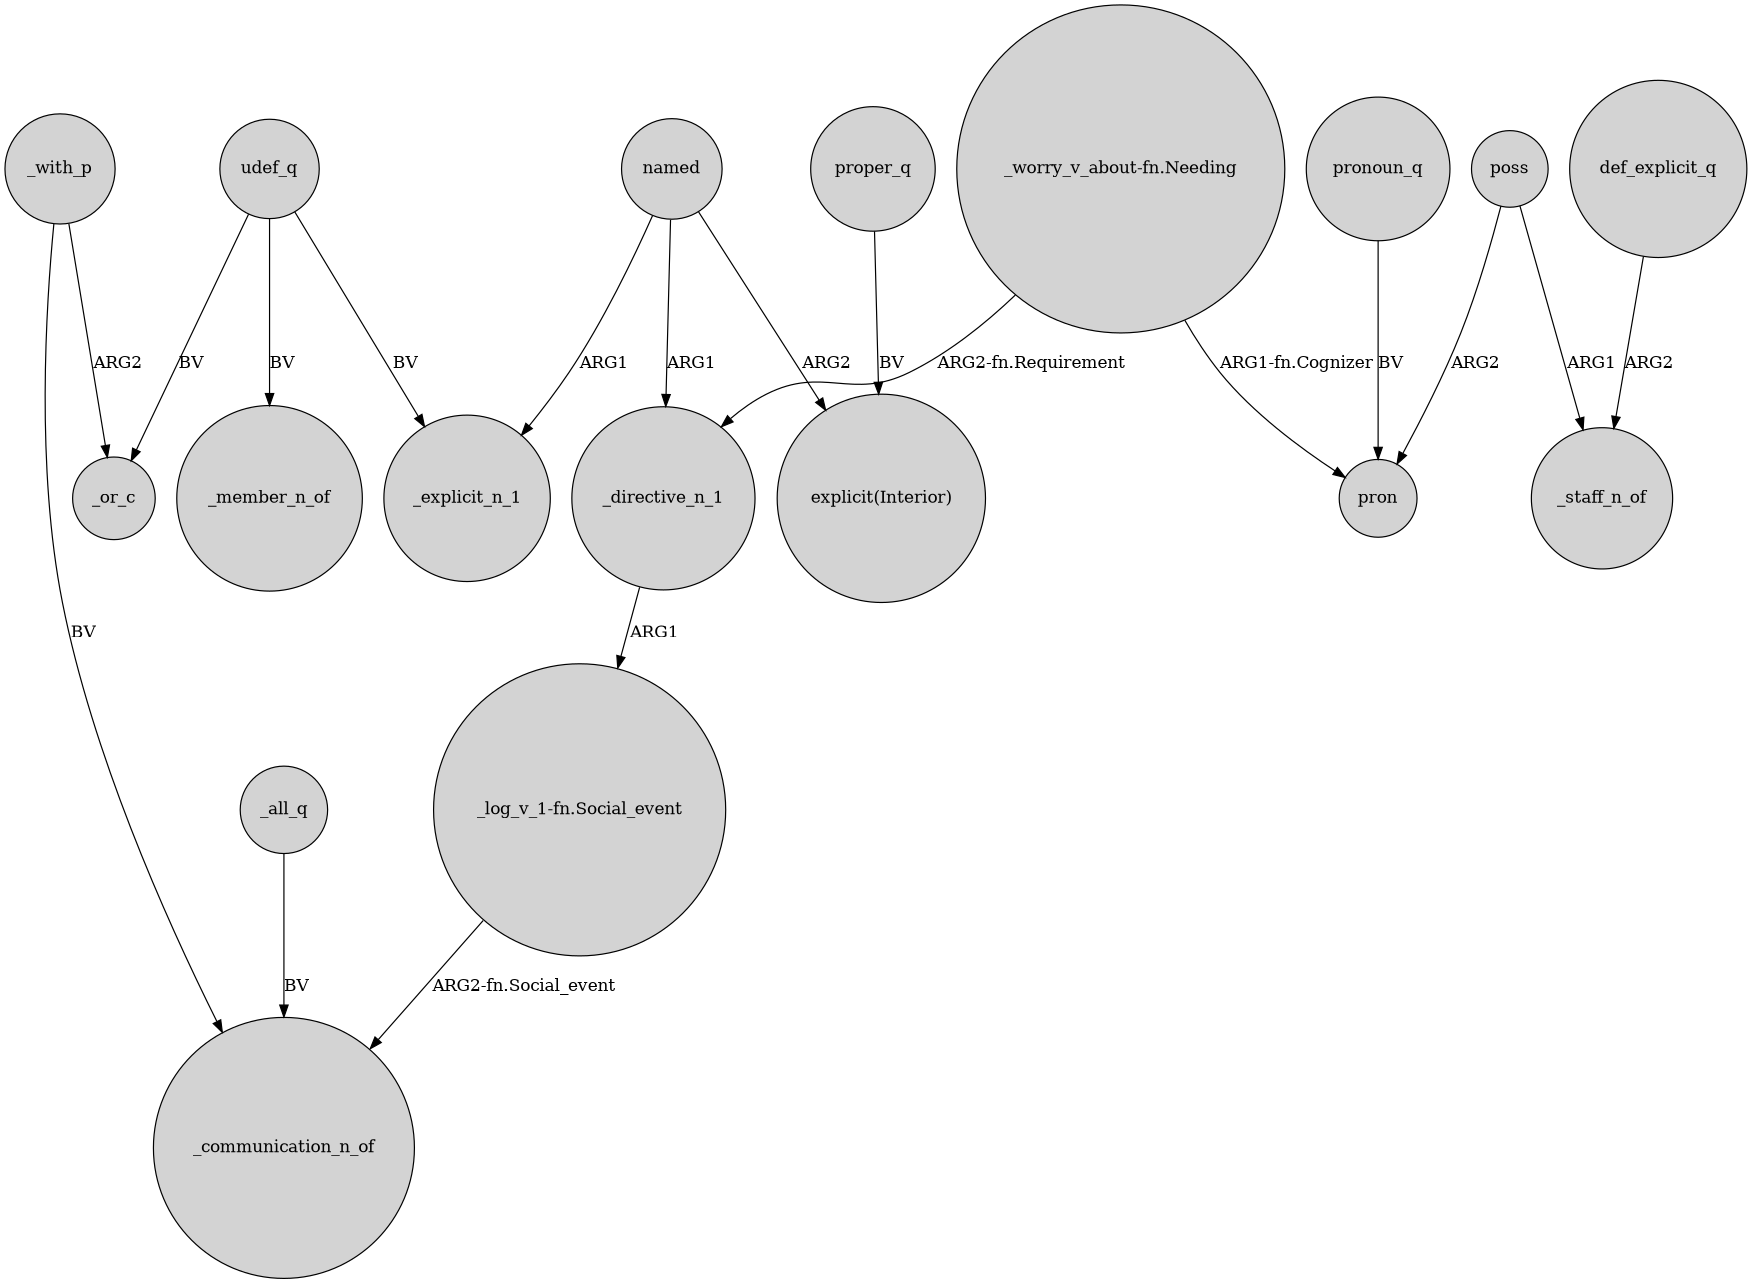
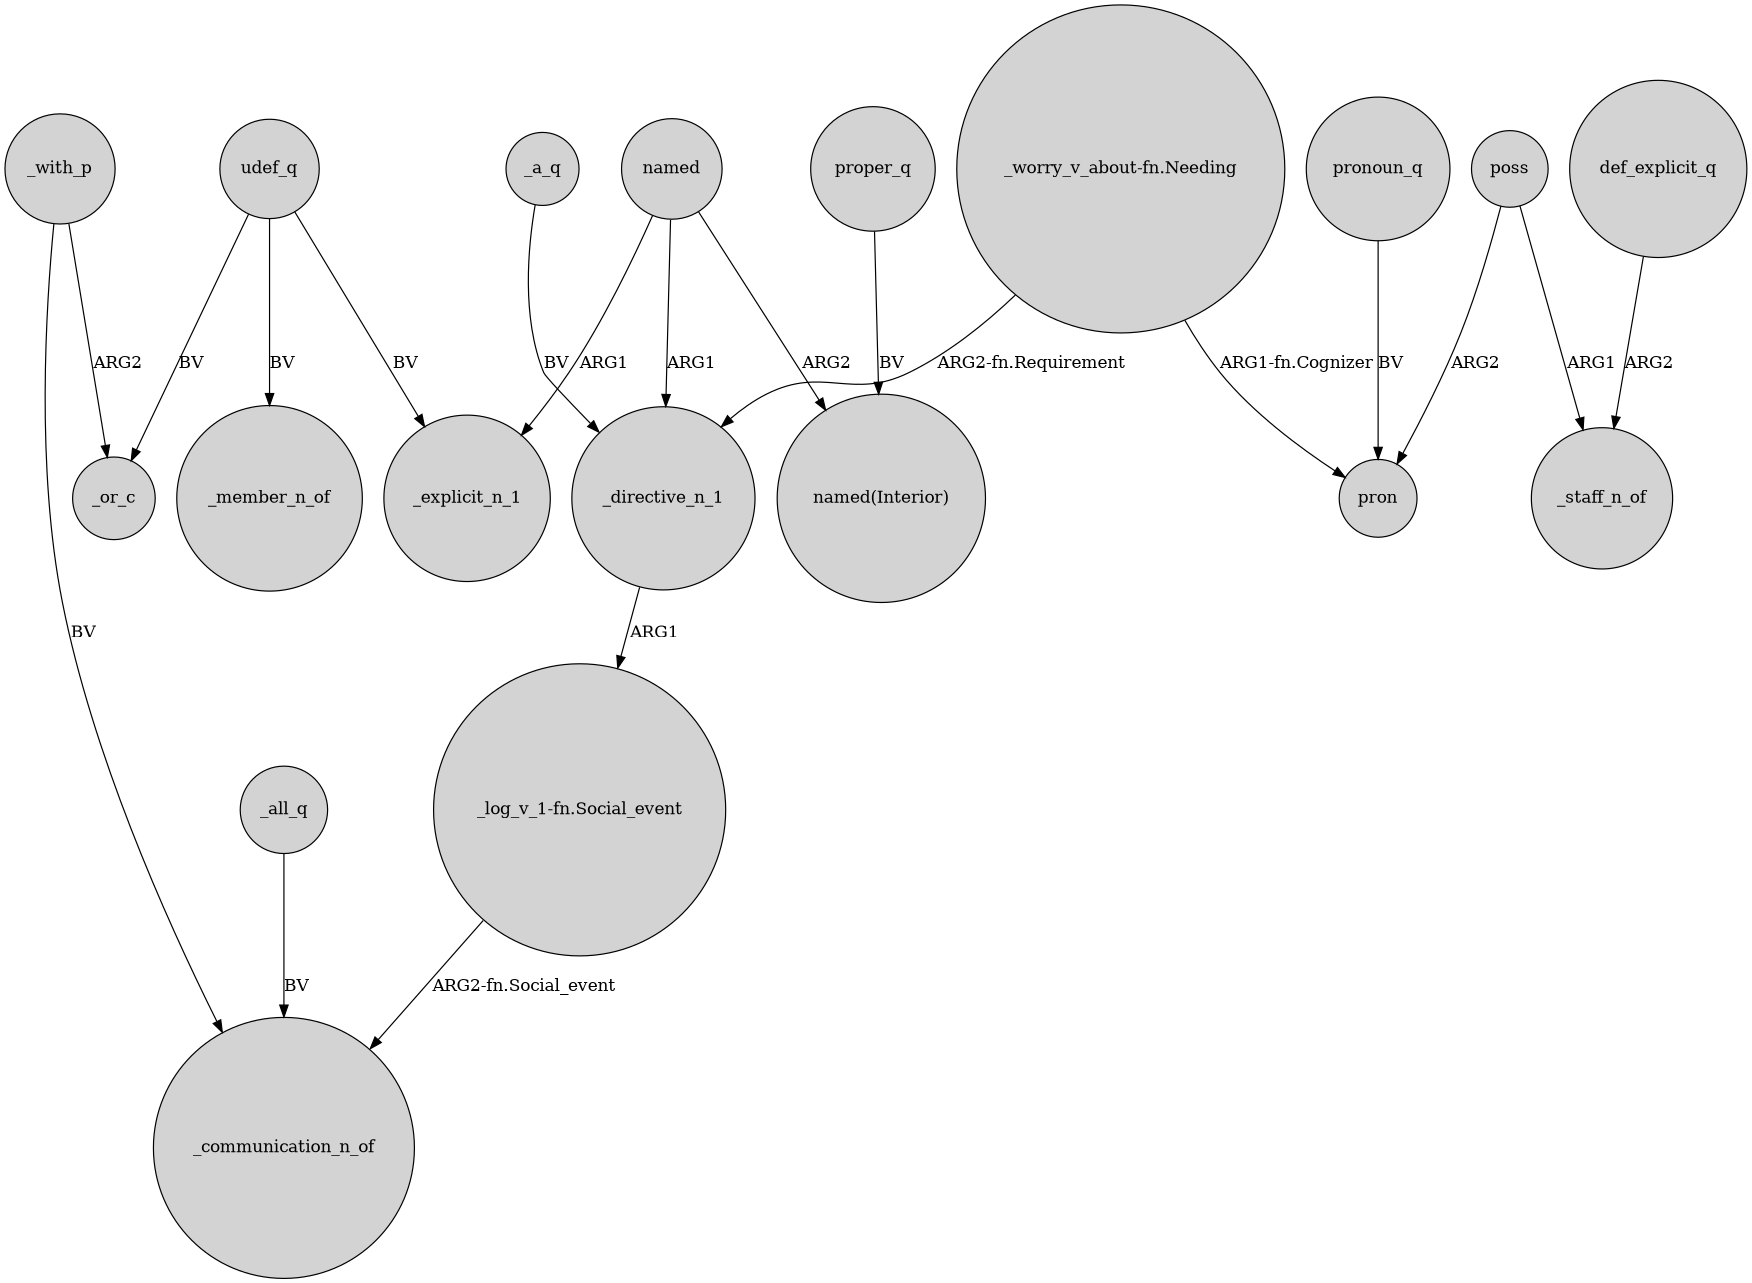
node "_a_q": added
node "explicit(Interior)": label "explicit(Interior)" -> "named(Interior)"
